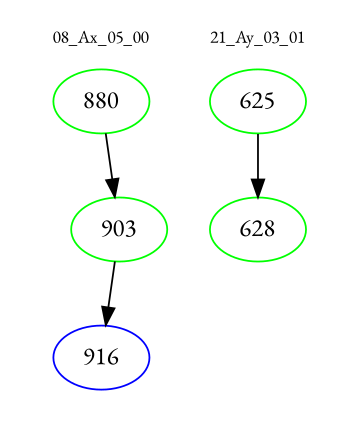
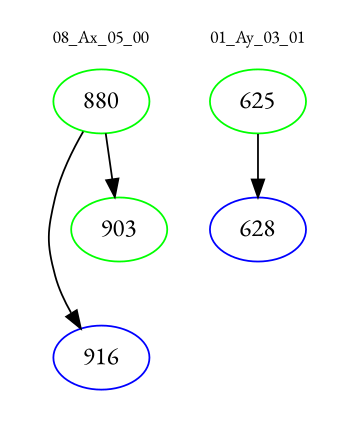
cluster "21_Ay_03_01": label "21_Ay_03_01" -> "01_Ay_03_01"
node "628": color green -> blue
edge "903" -> "916": now "880" -> "916"
